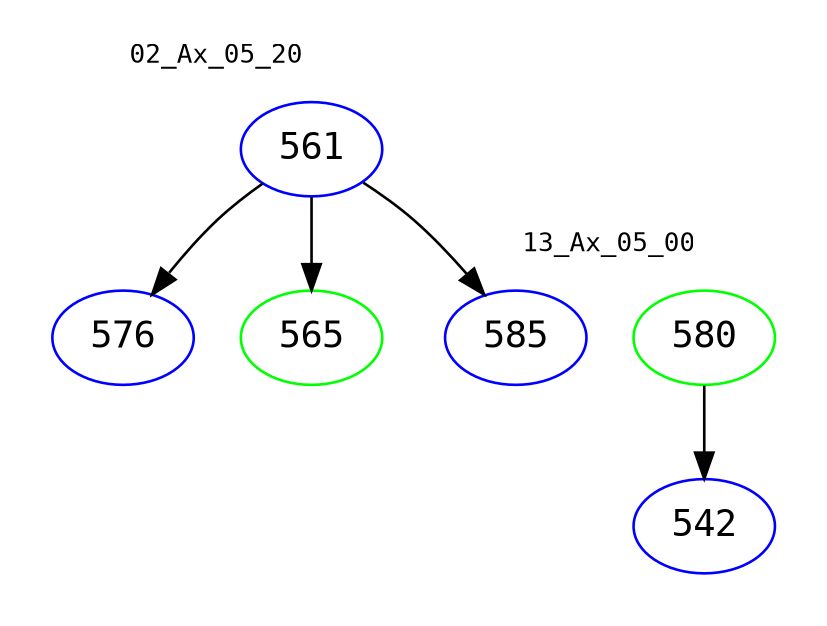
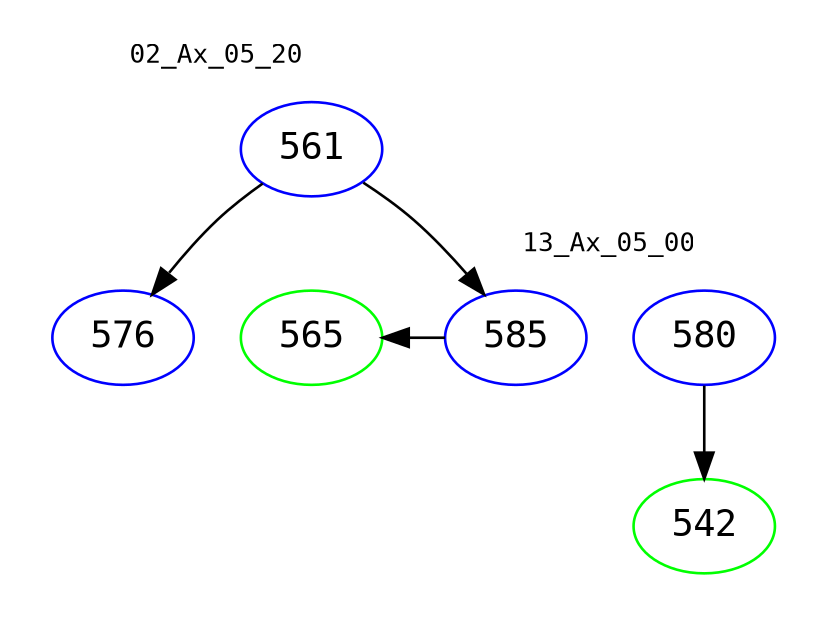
edge "561" -> "565": now "585" -> "565"
node "580": color green -> blue
node "542": color blue -> green
